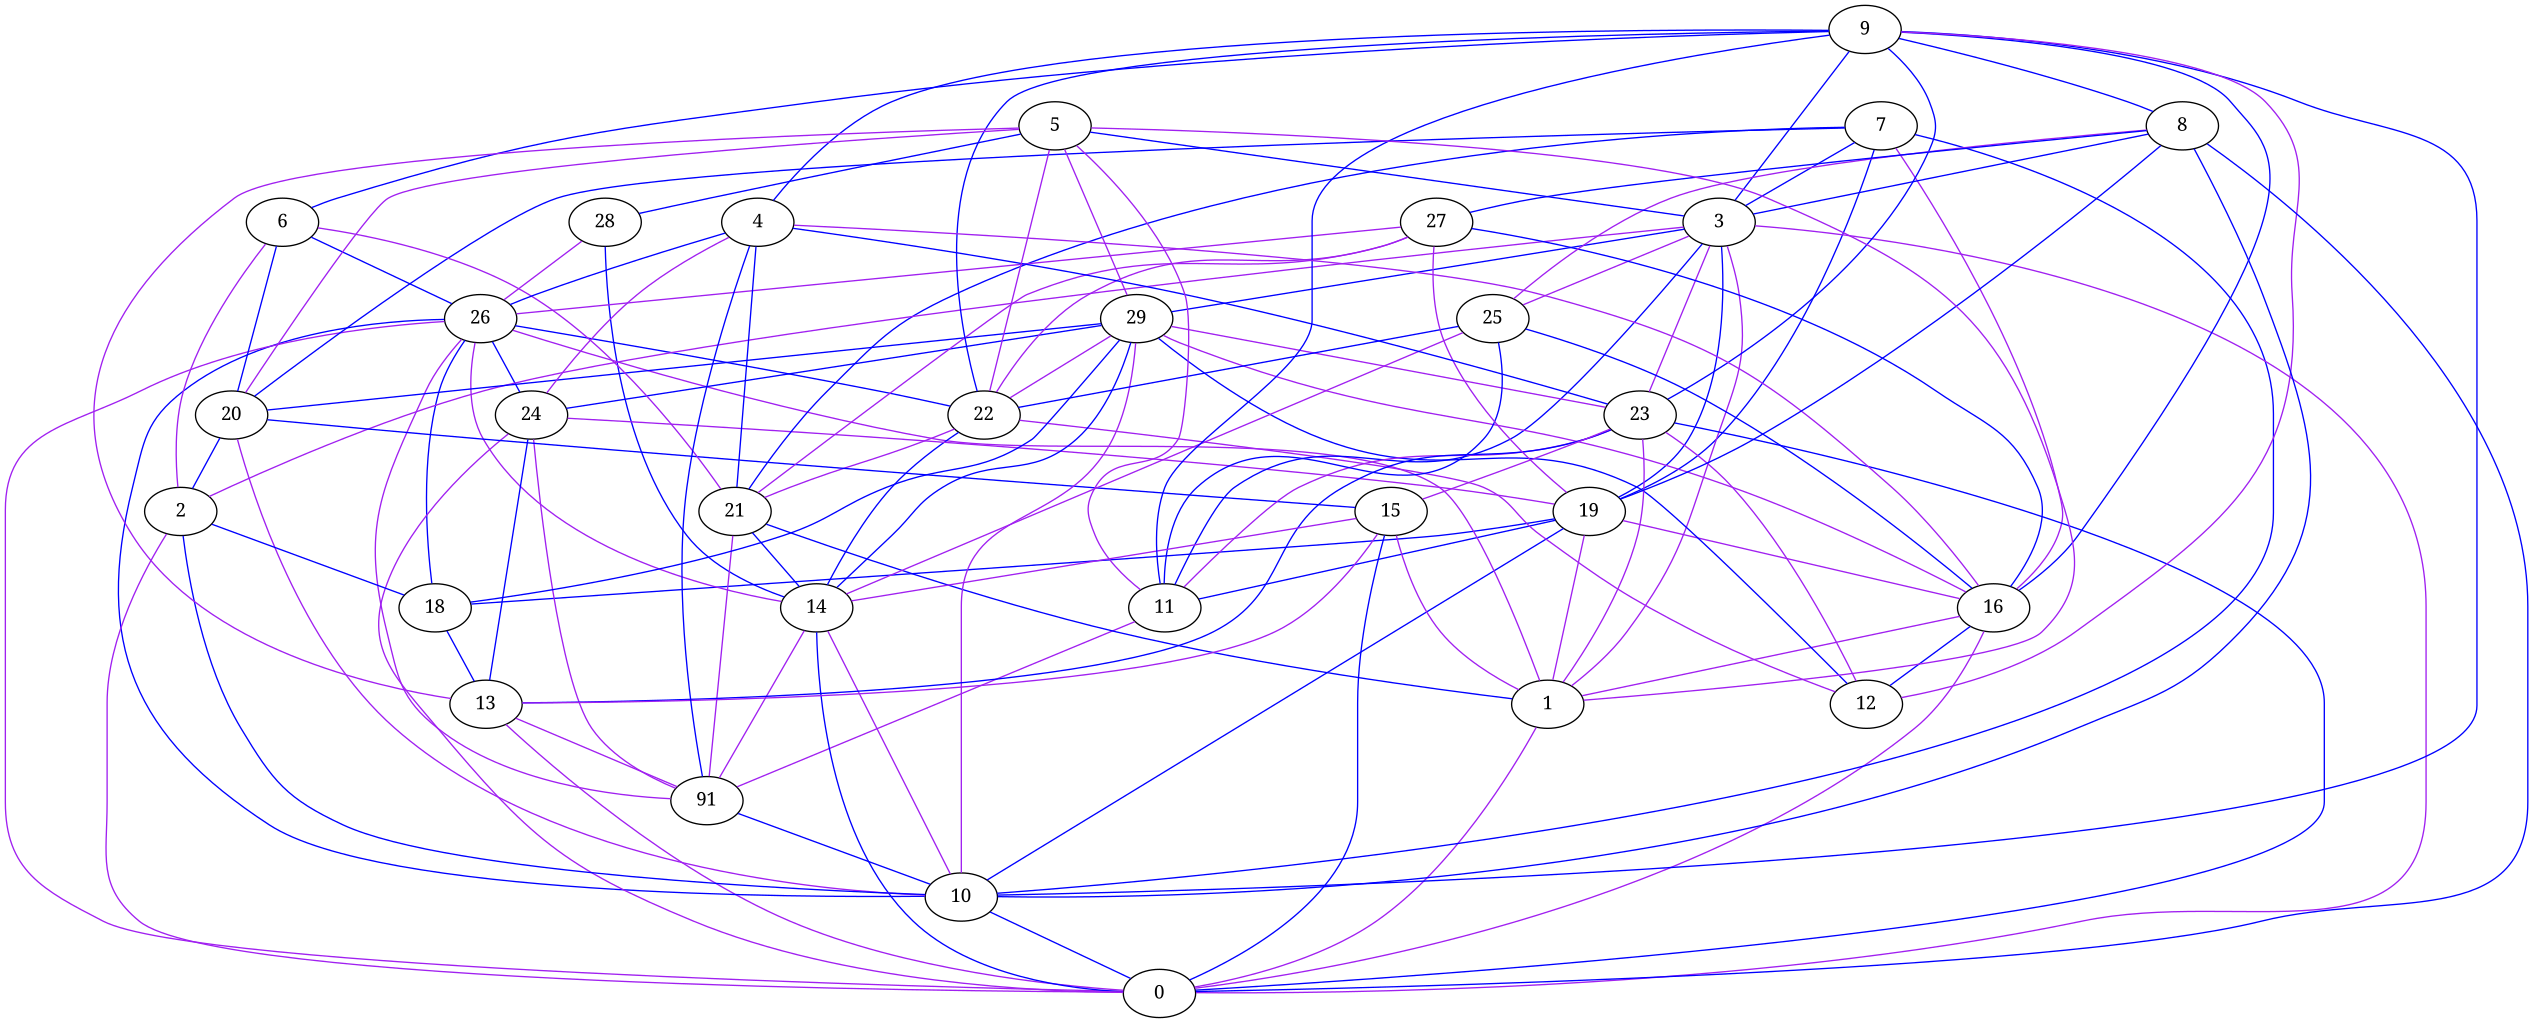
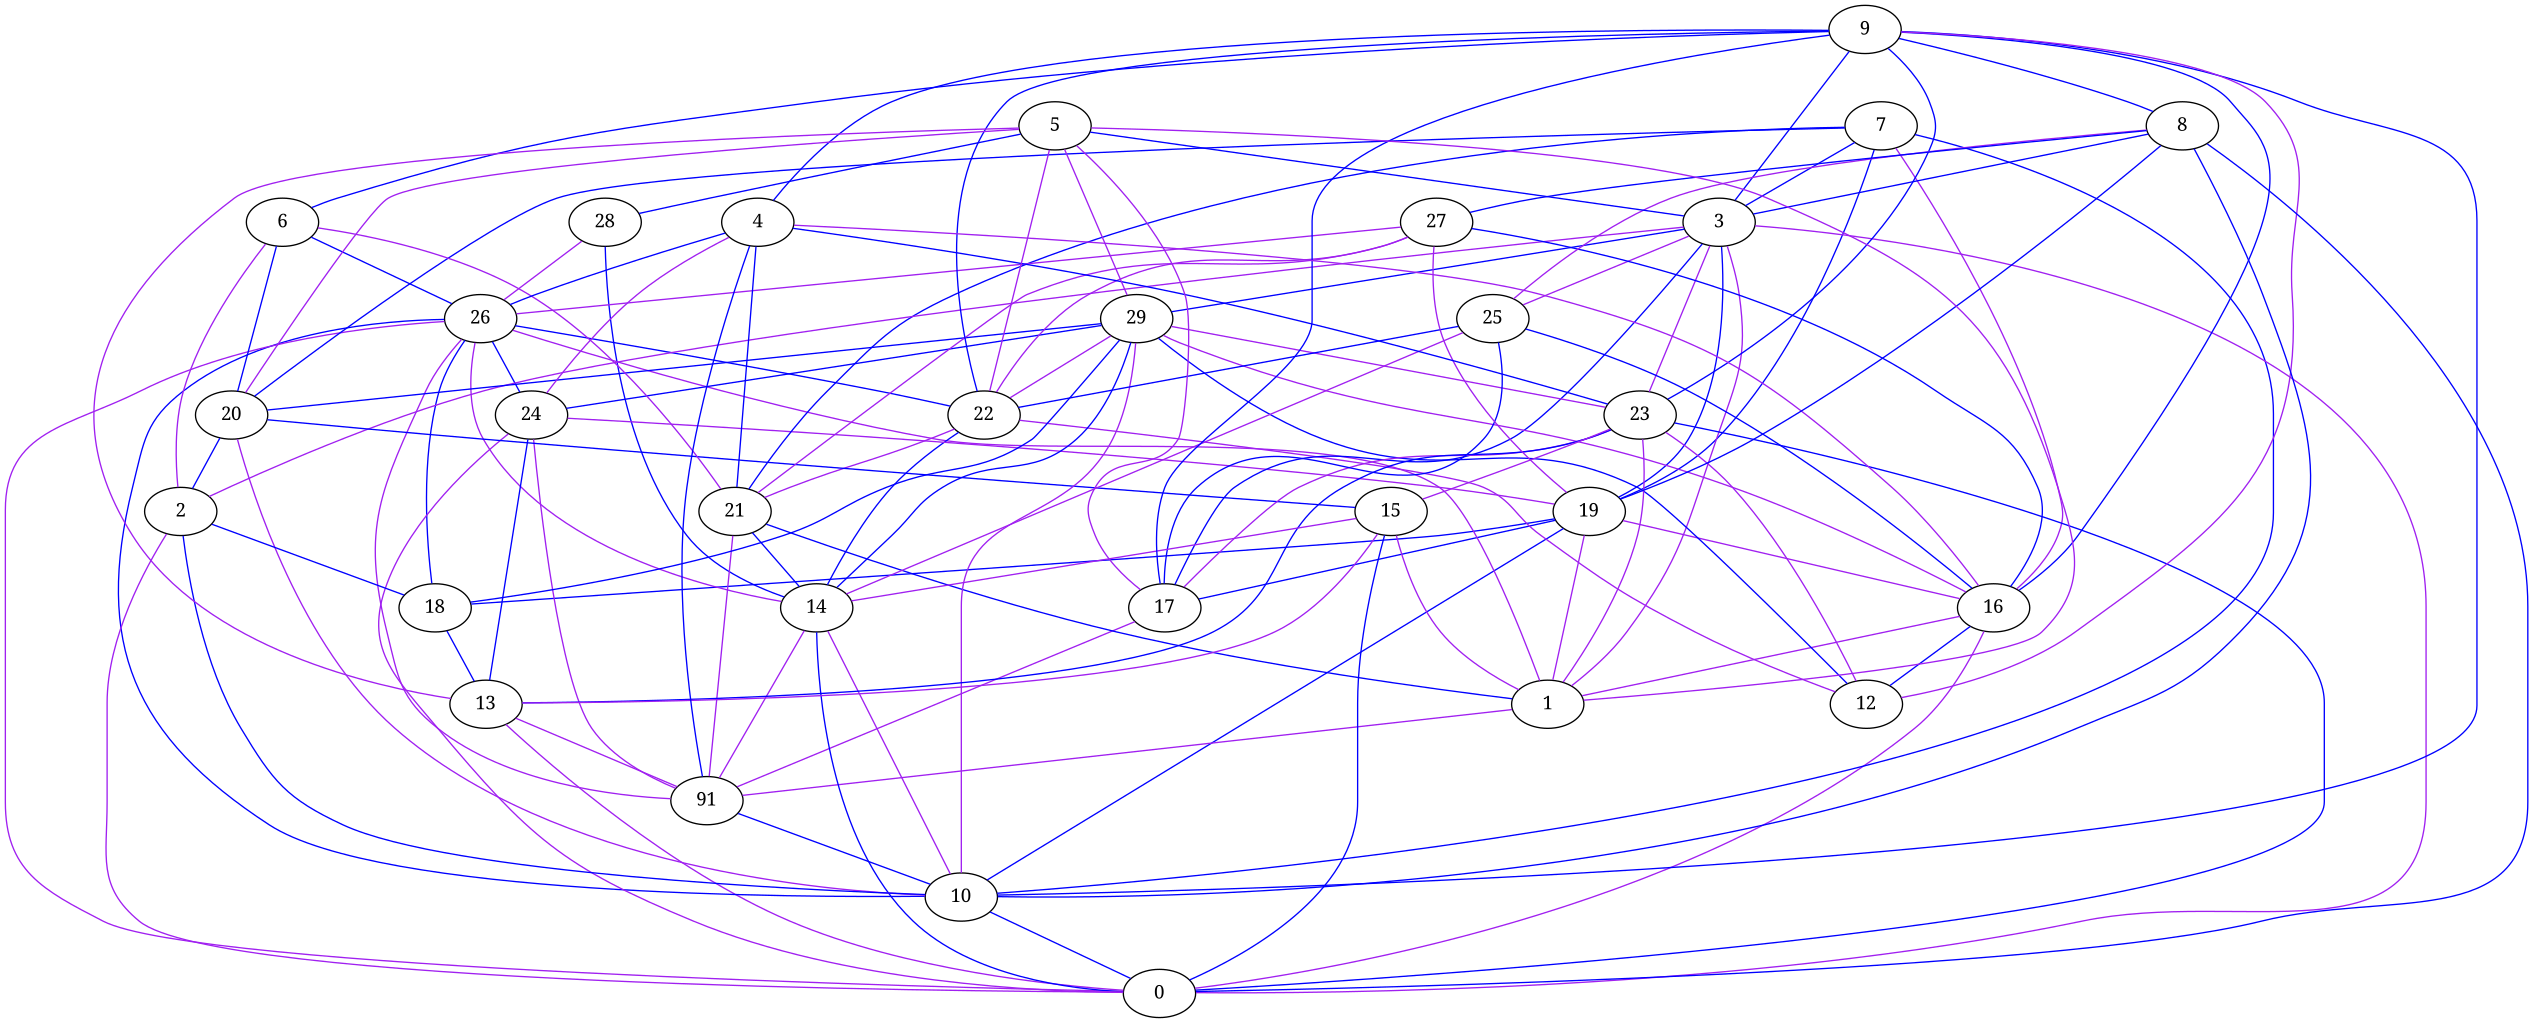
node "11": label "11" -> "17"
edge "1" -- "0": now "1" -- "91"
